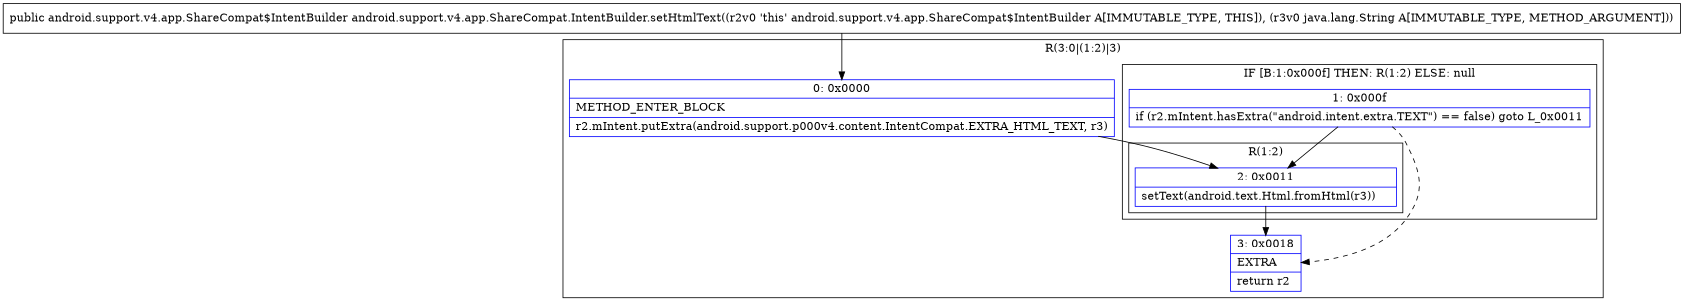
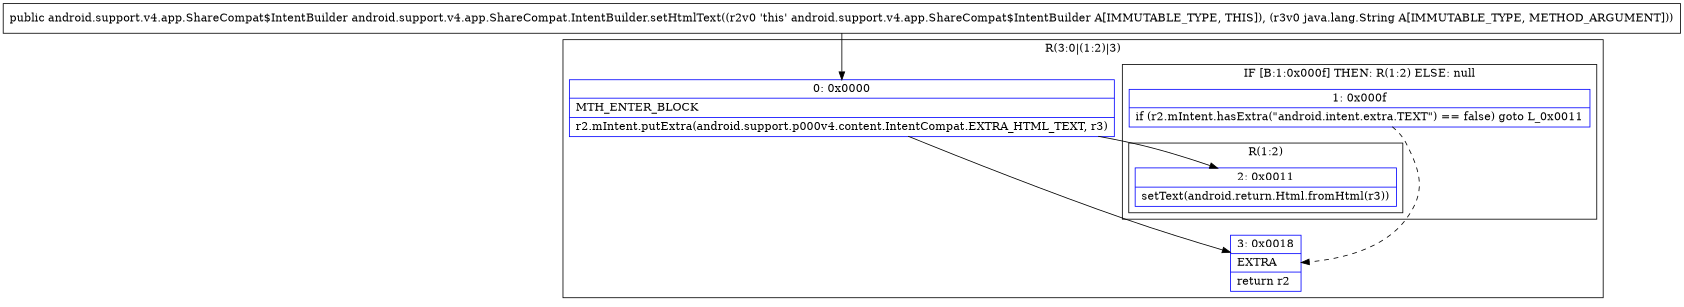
node "0: 0x0000": text "METHOD_ENTER_BLOCK" -> "MTH_ENTER_BLOCK"
edge "1: 0x000f" -> "2: 0x0011": removed
node "2: 0x0011": text "setText(android.text.Html.fromHtml(r3))" -> "setText(android.return.Html.fromHtml(r3))"
edge "2: 0x0011" -> "3: 0x0018": now "0: 0x0000" -> "3: 0x0018"
